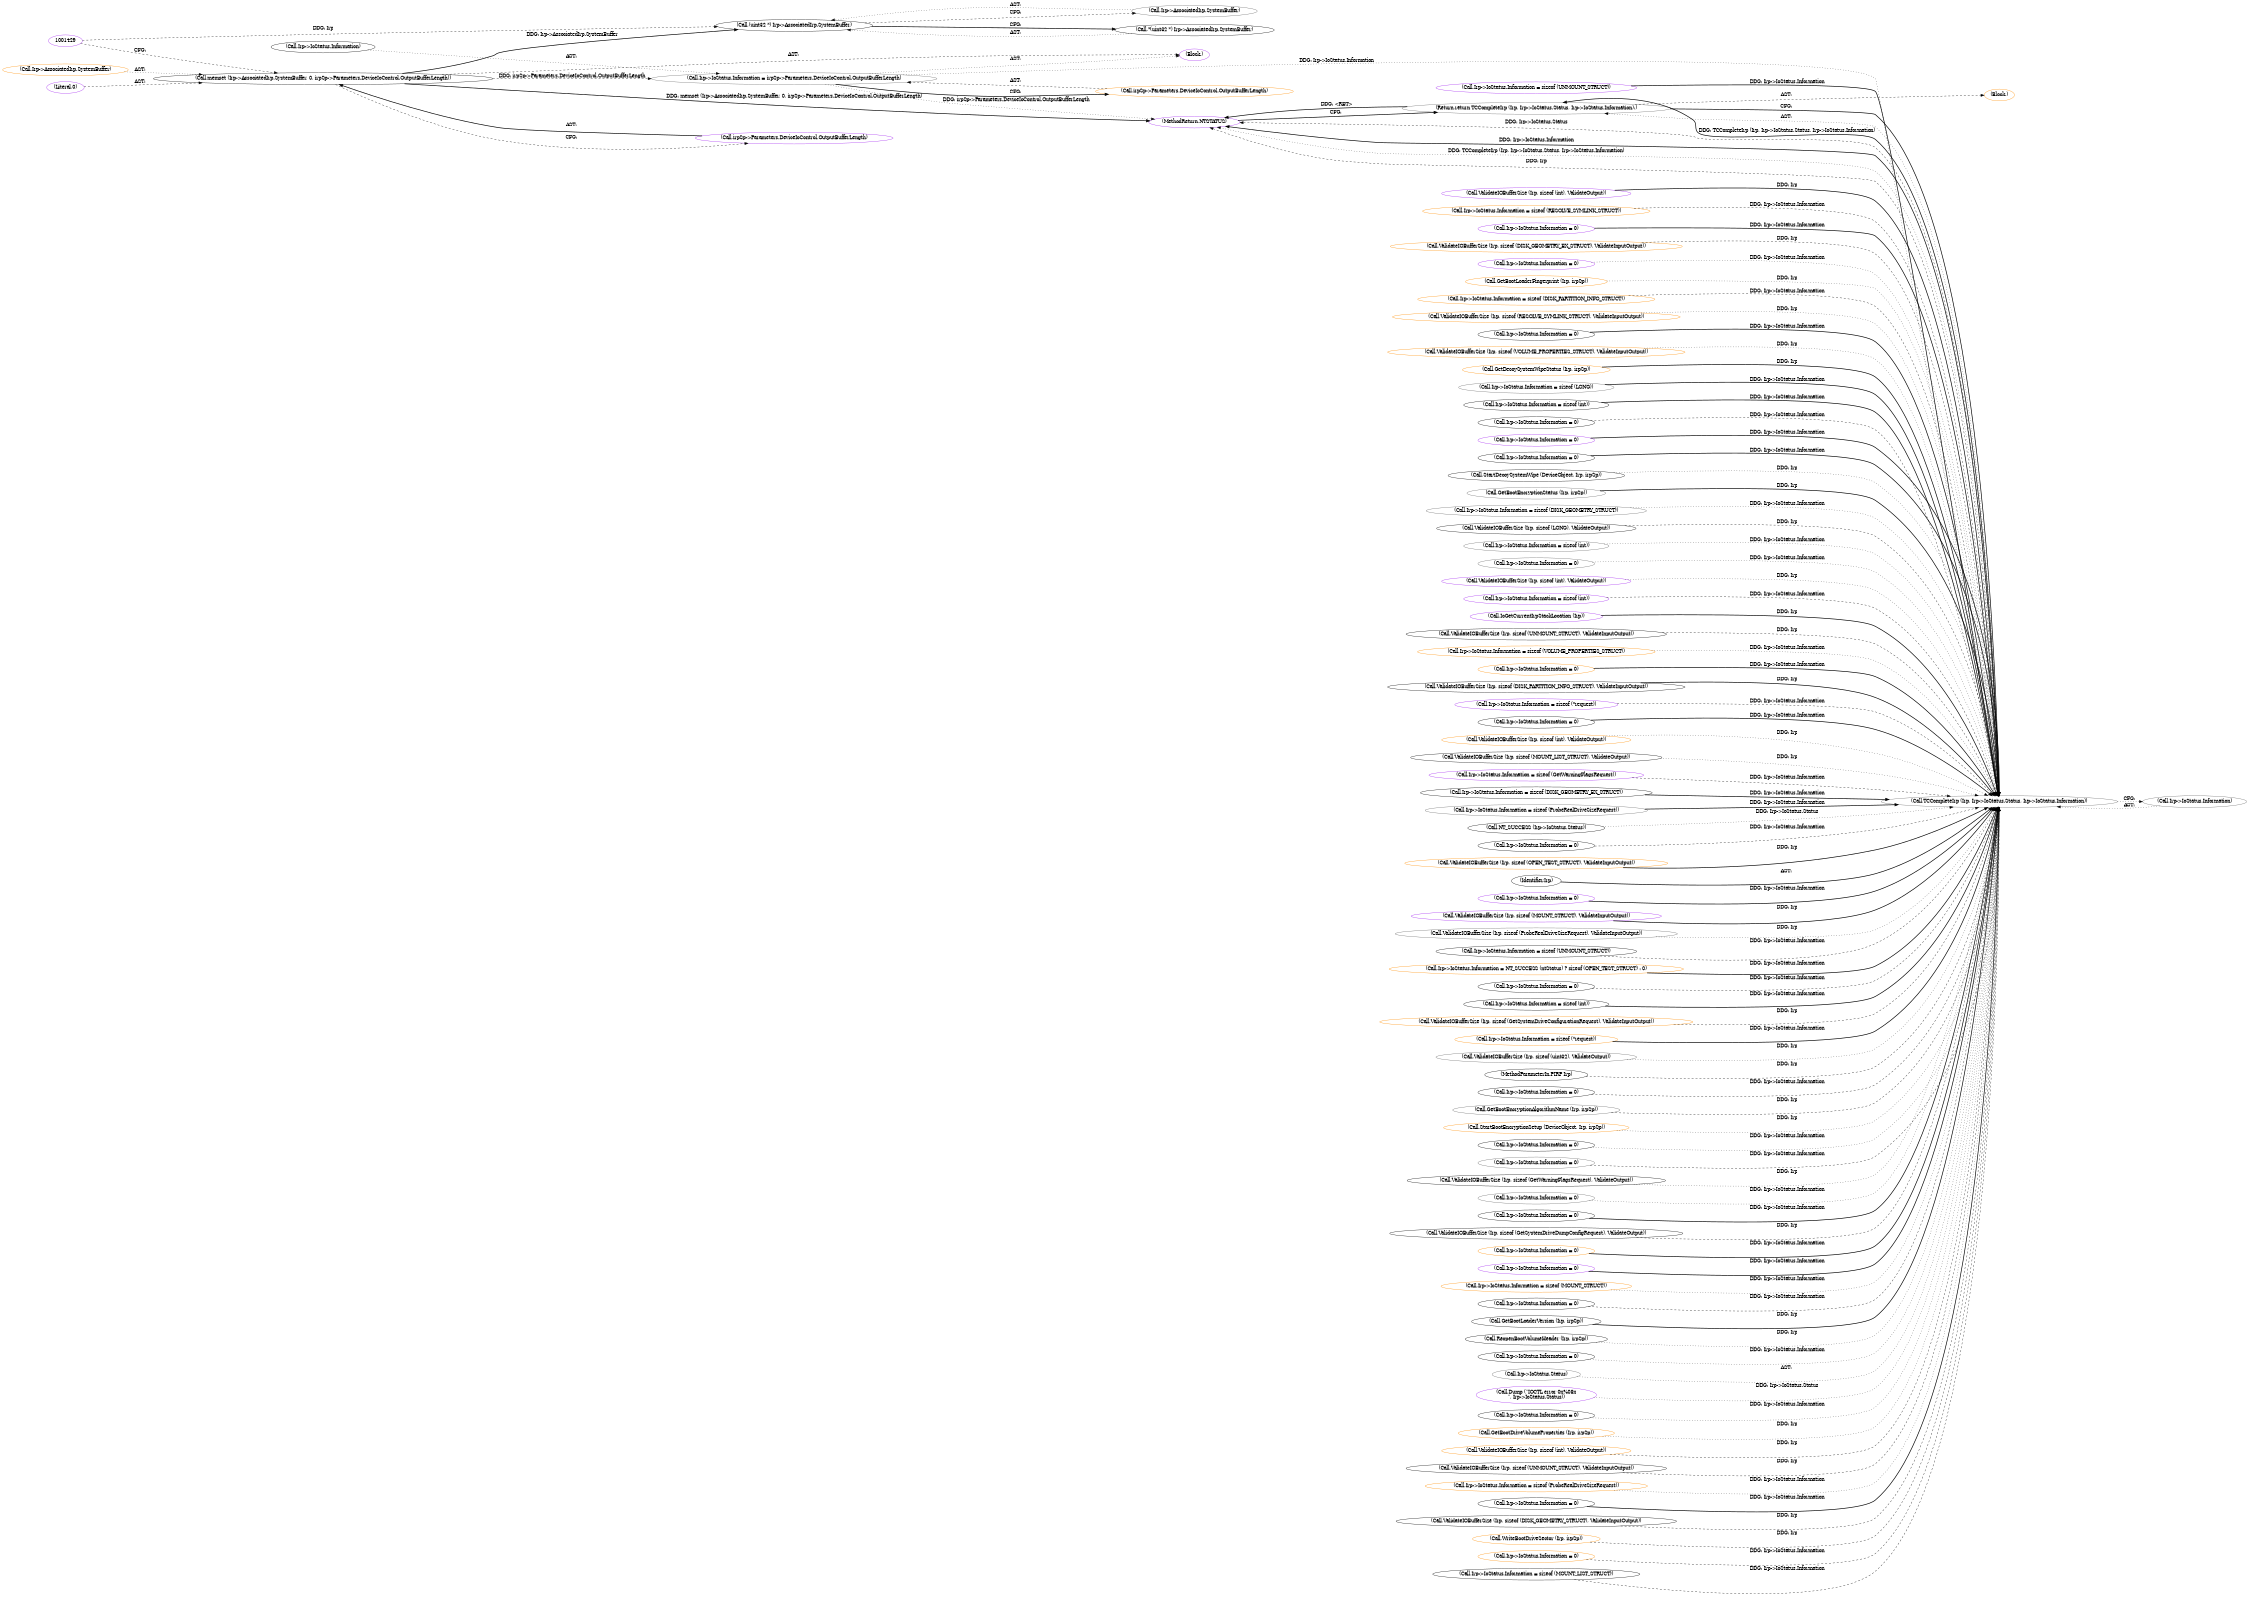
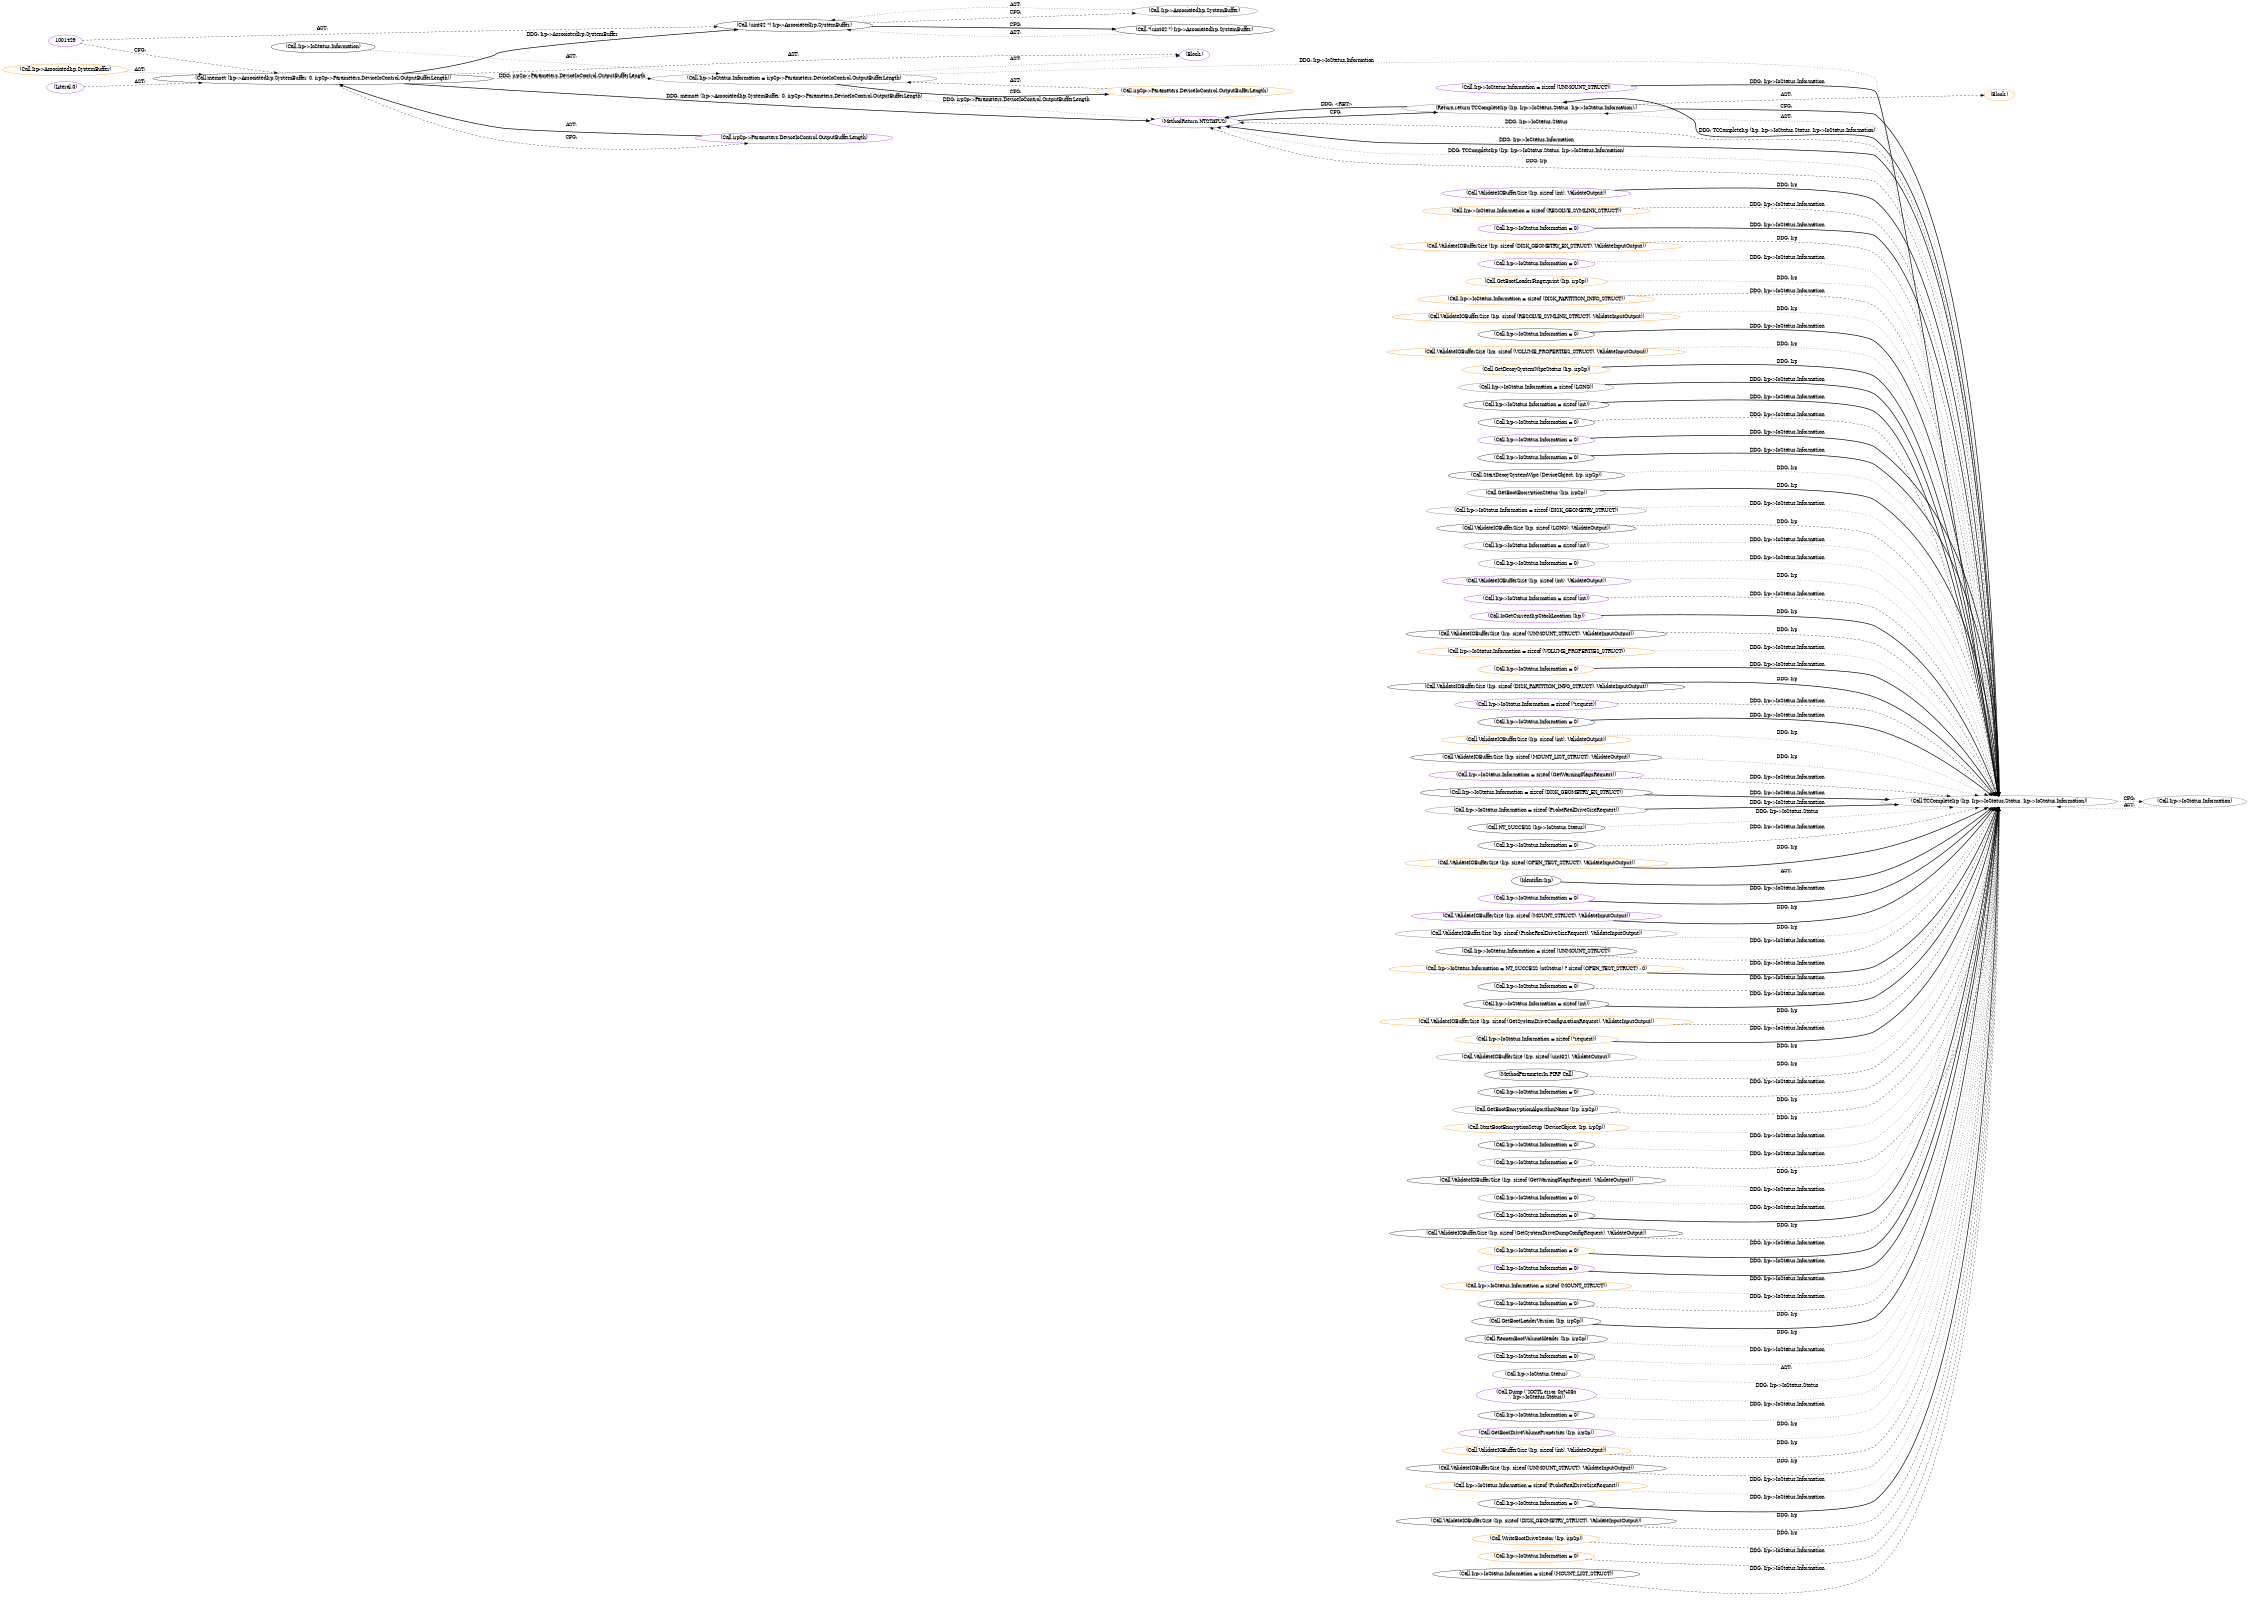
edge "1001429" -> "(Call,(uint32 *) Irp->AssociatedIrp.SystemBuffer)": label "DDG: Irp" -> "AST: "
node "(MethodParameterIn,PIRP Irp)": label "(MethodParameterIn,PIRP Irp)" -> "(MethodParameterIn,PIRP Call)"
node "(Call,GetBootDriveVolumeProperties (Irp, irpSp))": color darkorange -> purple
